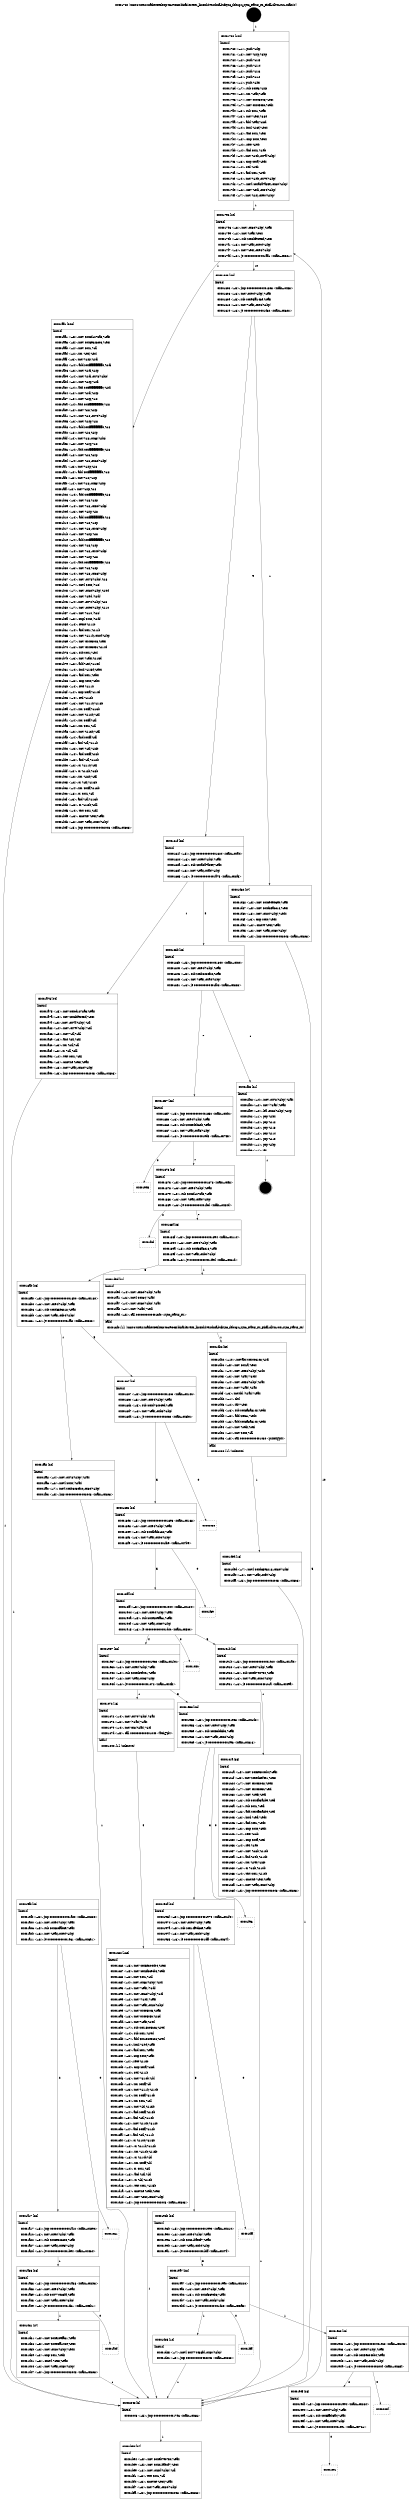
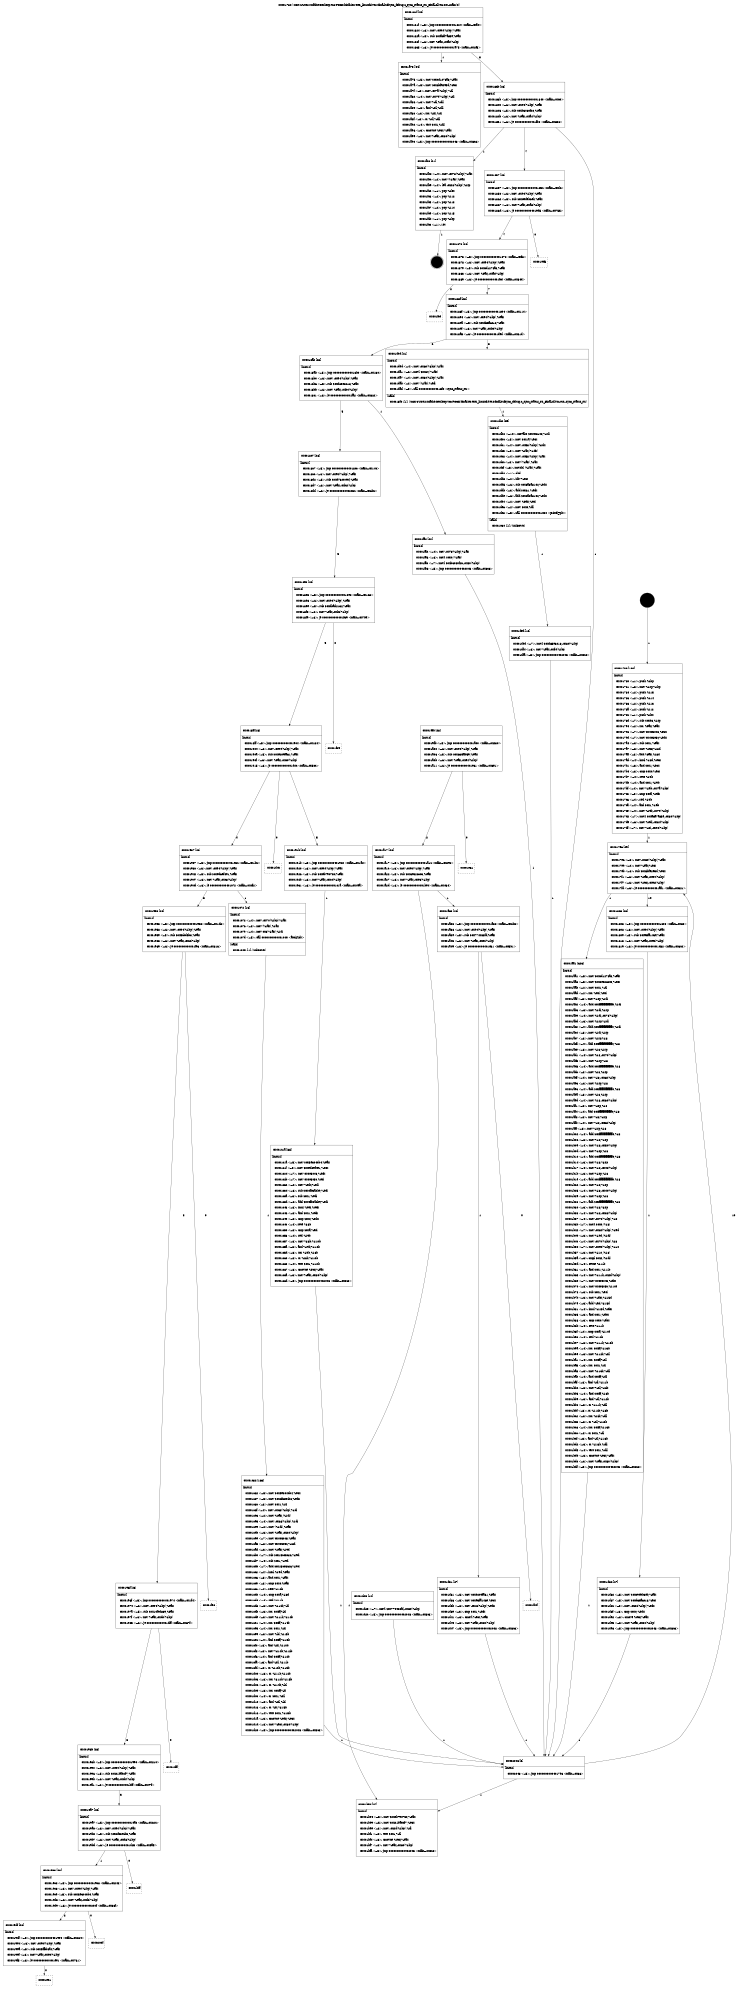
edge "0x401803 [28]" -> "0x40181f [28]": removed, label "9"
edge "0x40188f [28]" -> "0x401d9d [21]": label " 1" -> " 3"
edge "0x401a17 [28]" -> "0x401be4 [27]": added, label "1"
node "0x40203c": removed
edge "0x401d82 [27]" -> "0x402048 [5]": label " 5" -> " 1"
edge "0x401a75 [44]" -> "0x402048 [5]": now "0x40183b [28]" -> "0x402048 [5]"
edge "0x401c72 [16]" -> "0x401c82 [163]": label " 4" -> " 1"
edge "0x4019a7 [28]" -> "0x401d25 [12]": removed, label "1"
